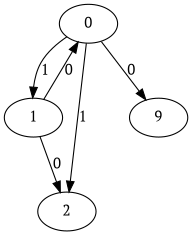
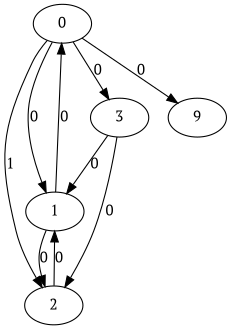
edge "0" -> "1": label "1" -> "0"
node "3": added
edge "2" -> "1": added, label "0"
